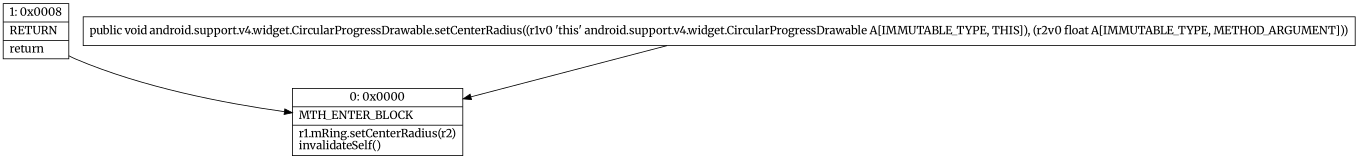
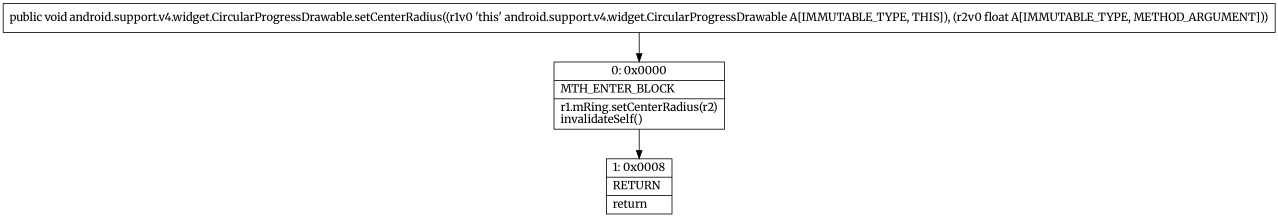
edge "1: 0x0008" -> "0: 0x0000": reversed
